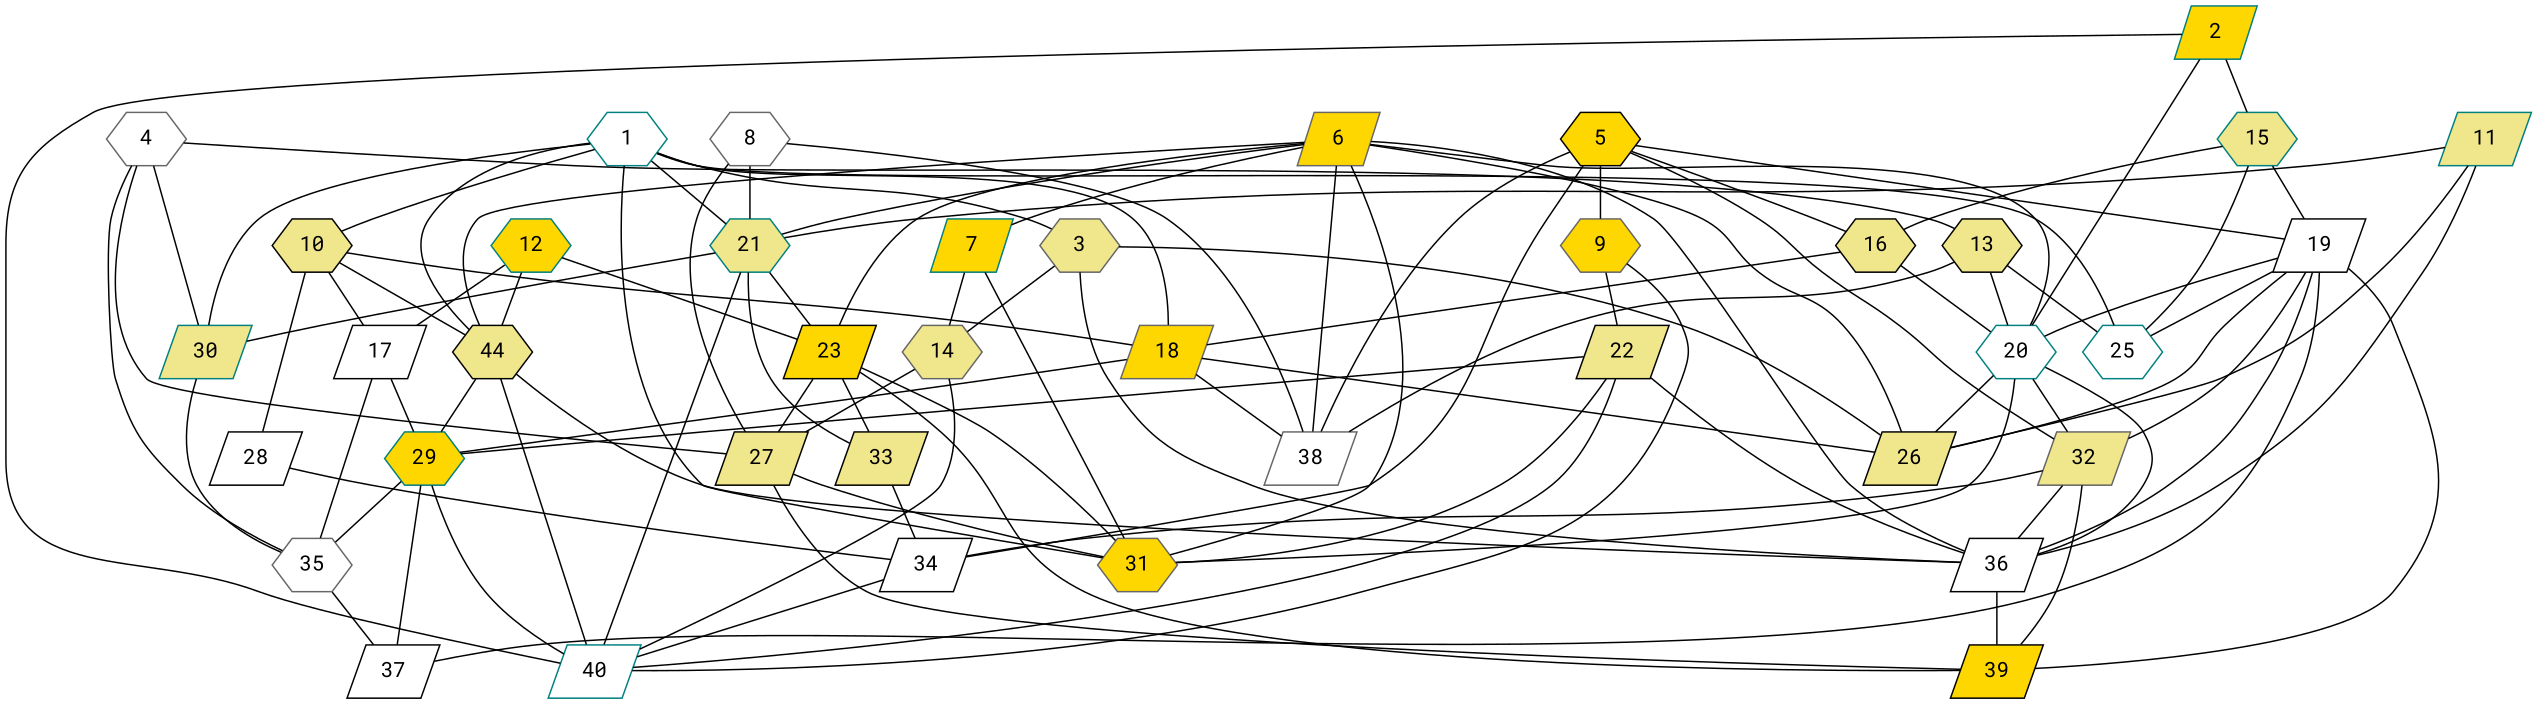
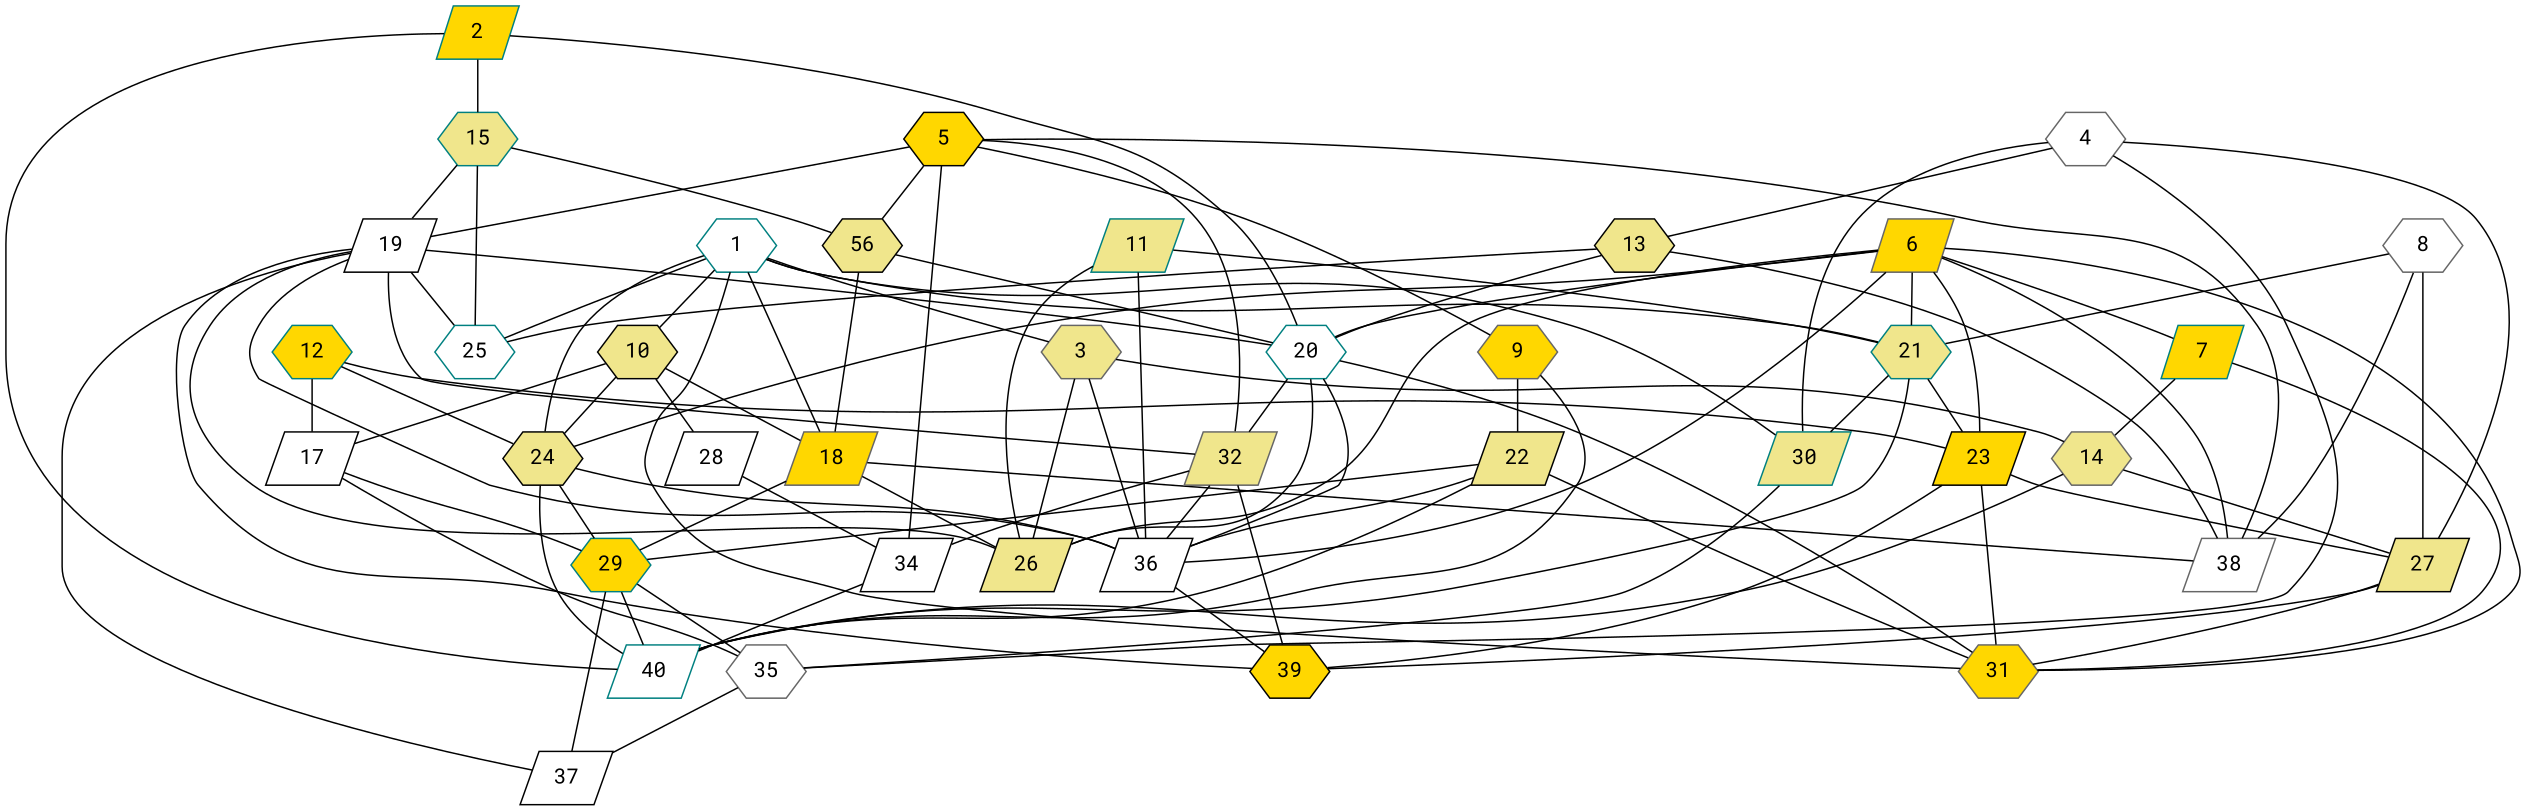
node "16": label "16" -> "56"
node "44": label "44" -> "24"
node "33": removed
node "39": shape parallelogram -> hexagon
